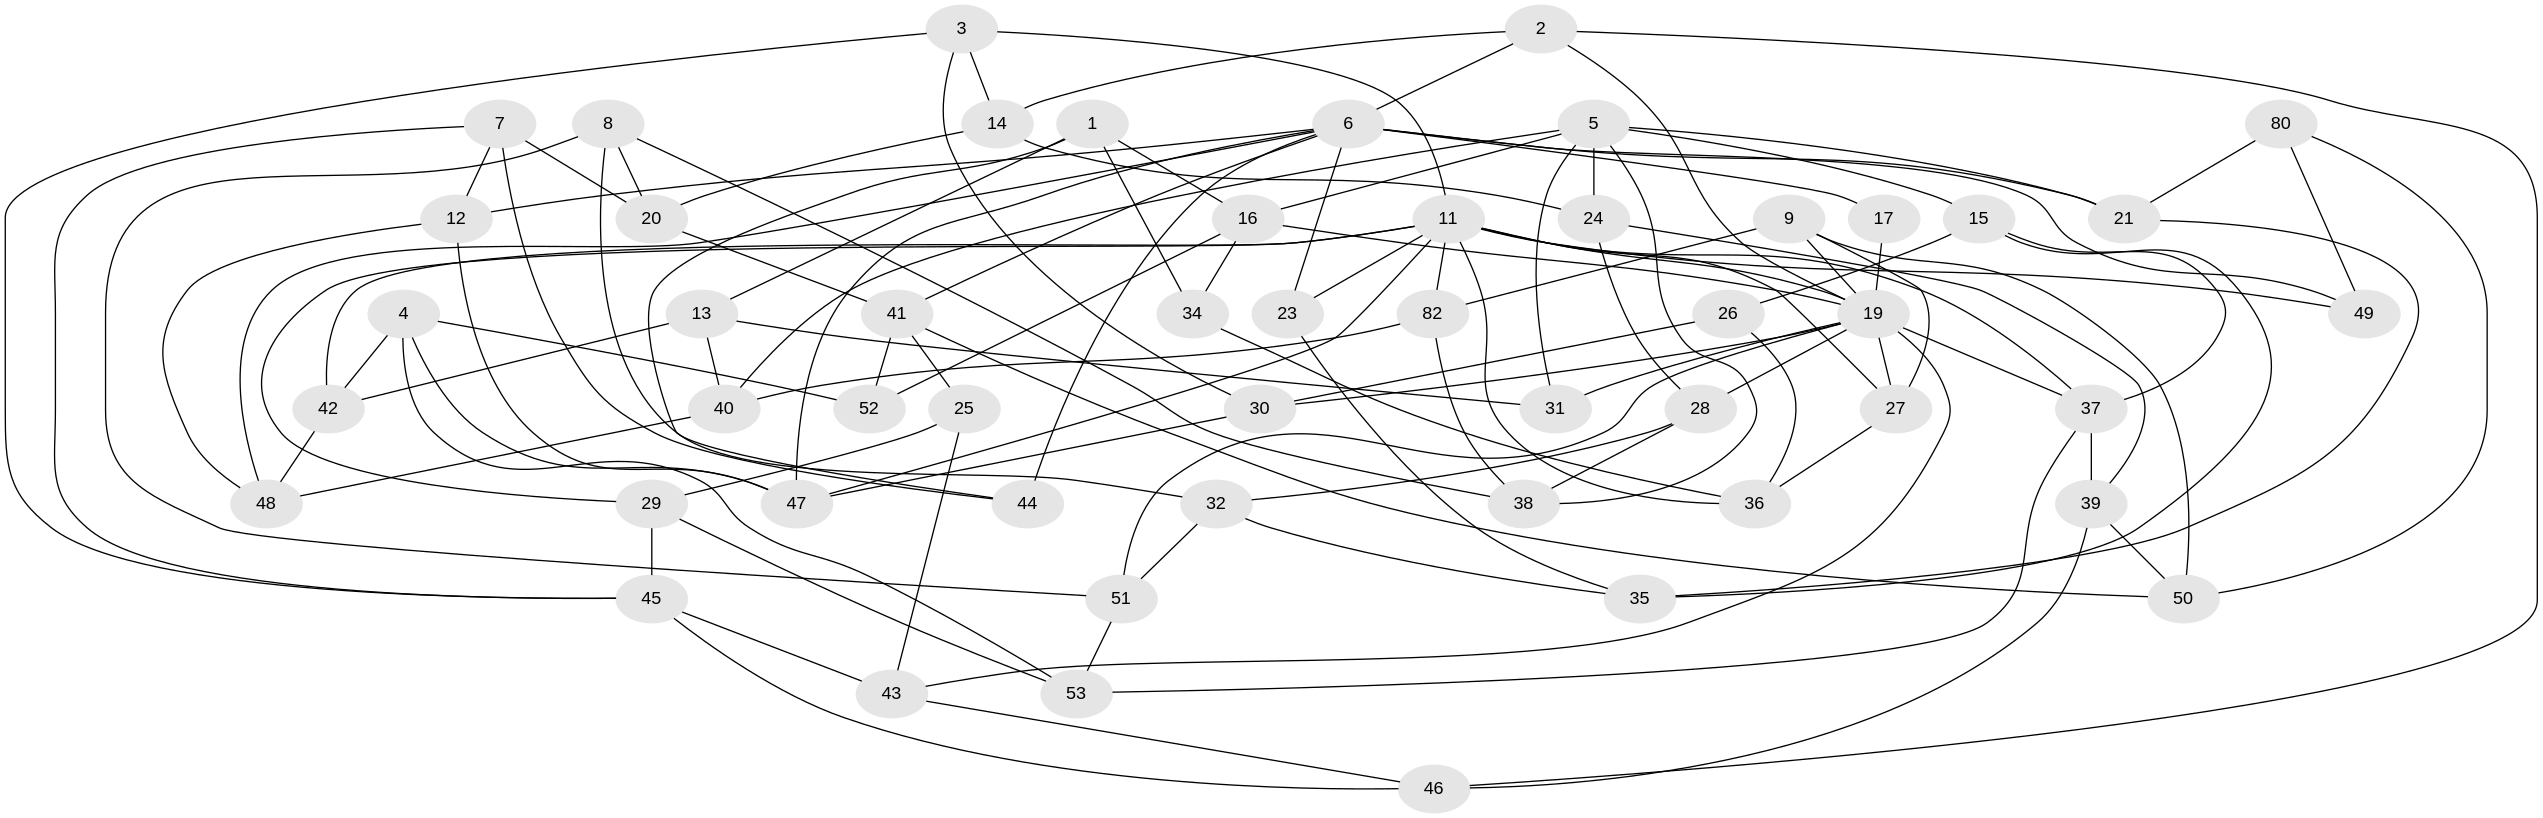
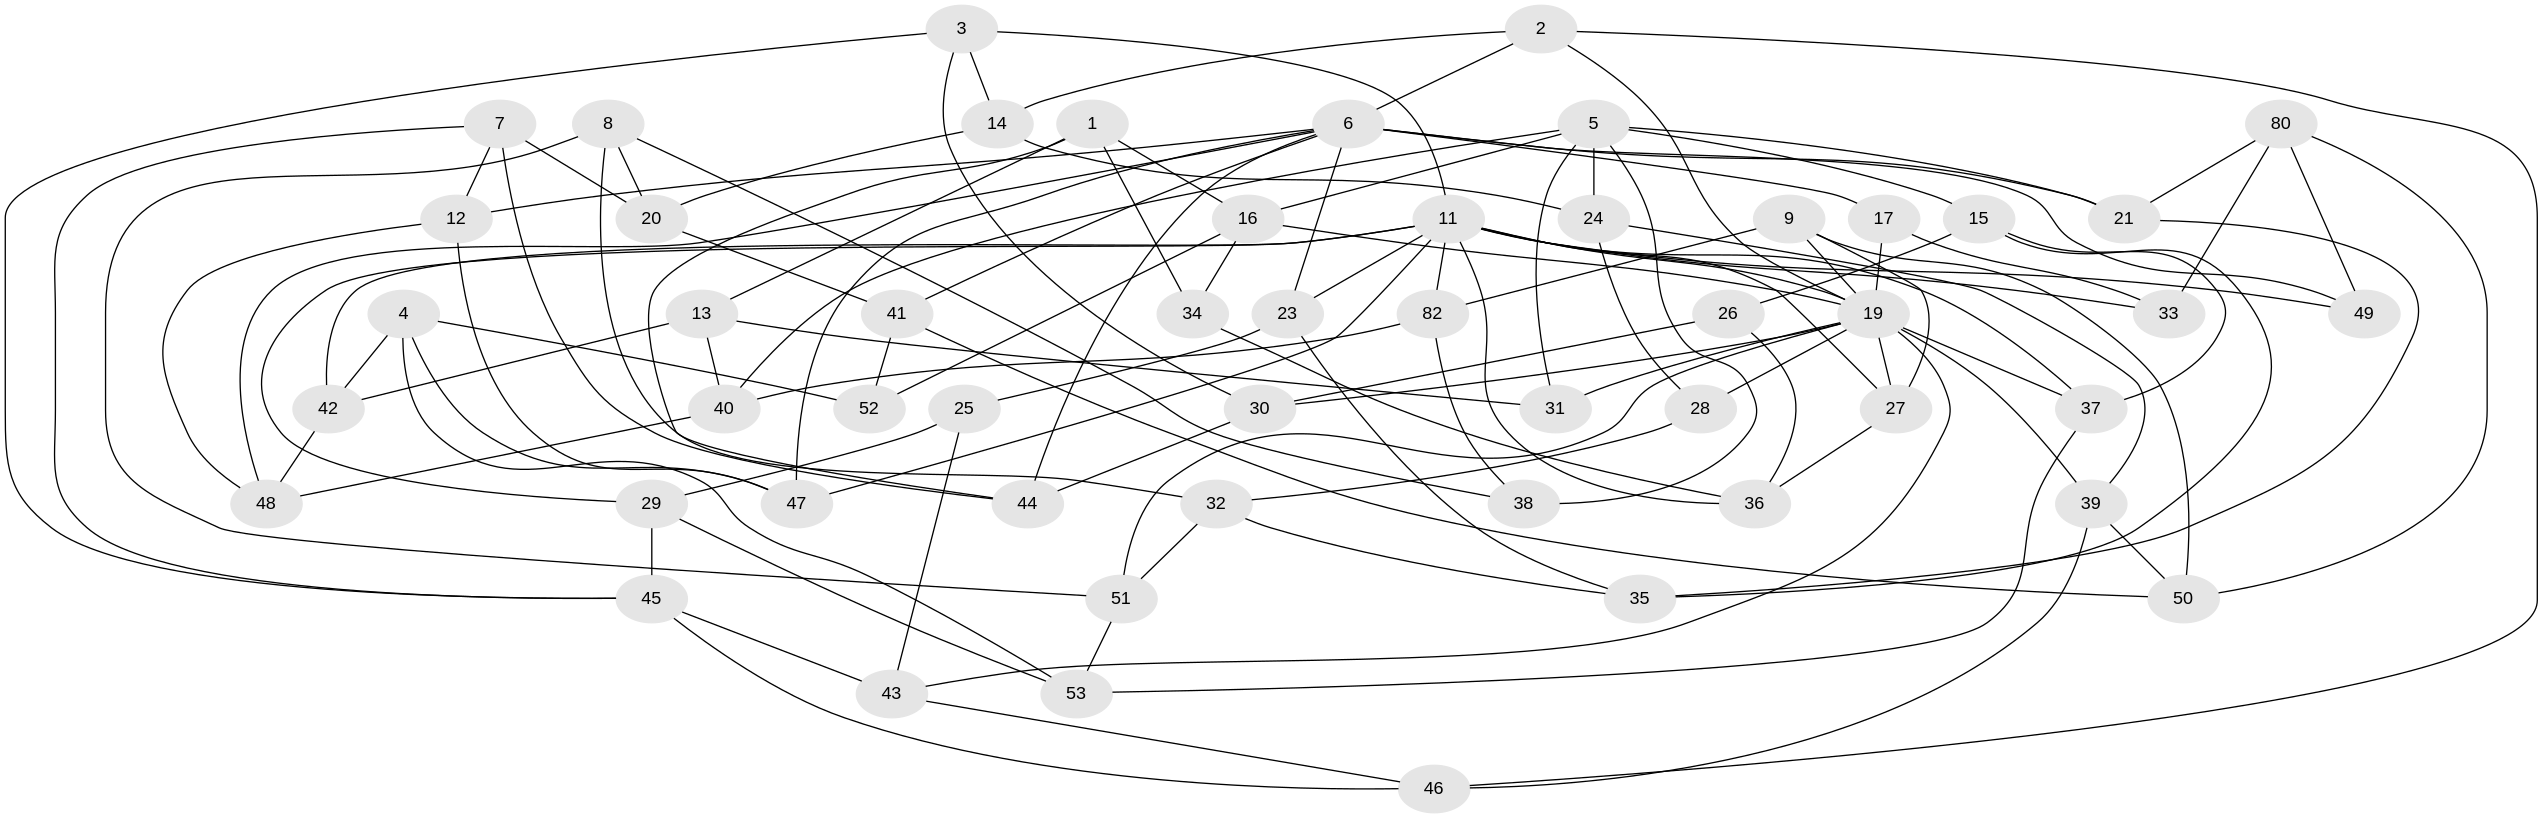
node "33": added
edge "41" -- "25": now "23" -- "25"
edge "28" -- "38": removed
edge "30" -- "47": now "30" -- "44"
edge "37" -- "39": now "19" -- "39"
